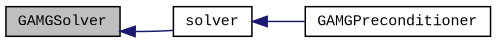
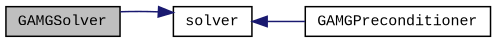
edge "solver" -> "GAMGSolver": reversed
